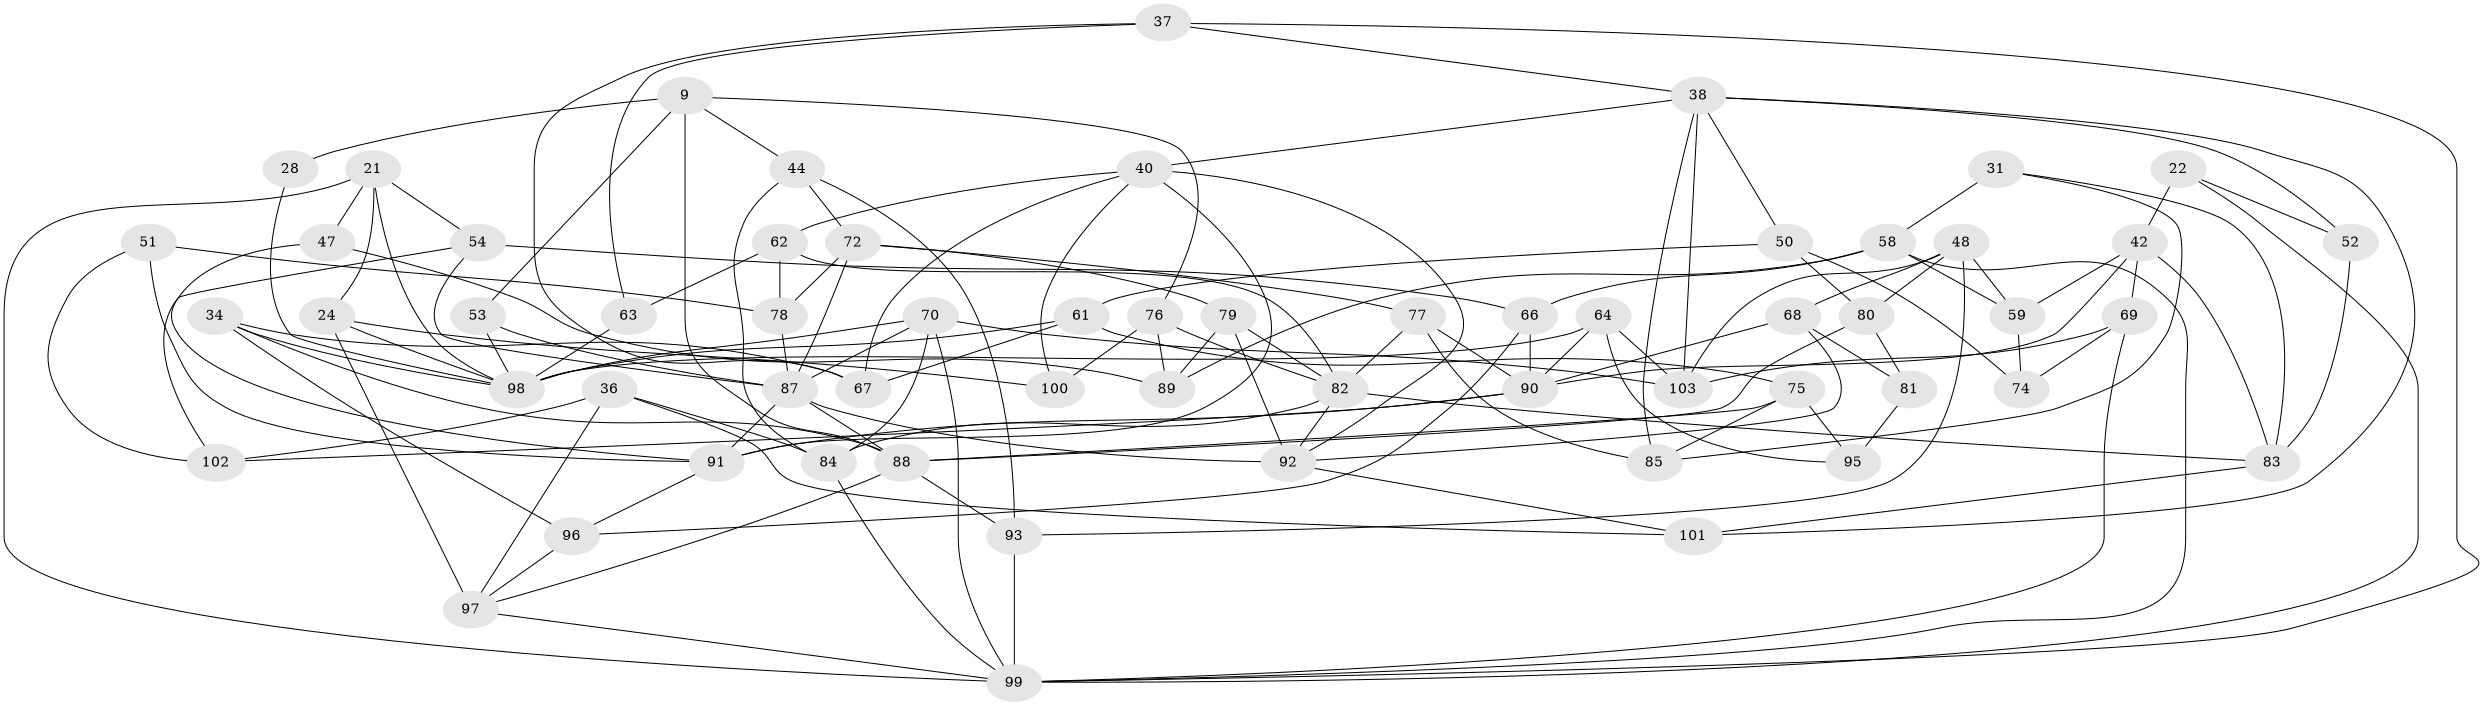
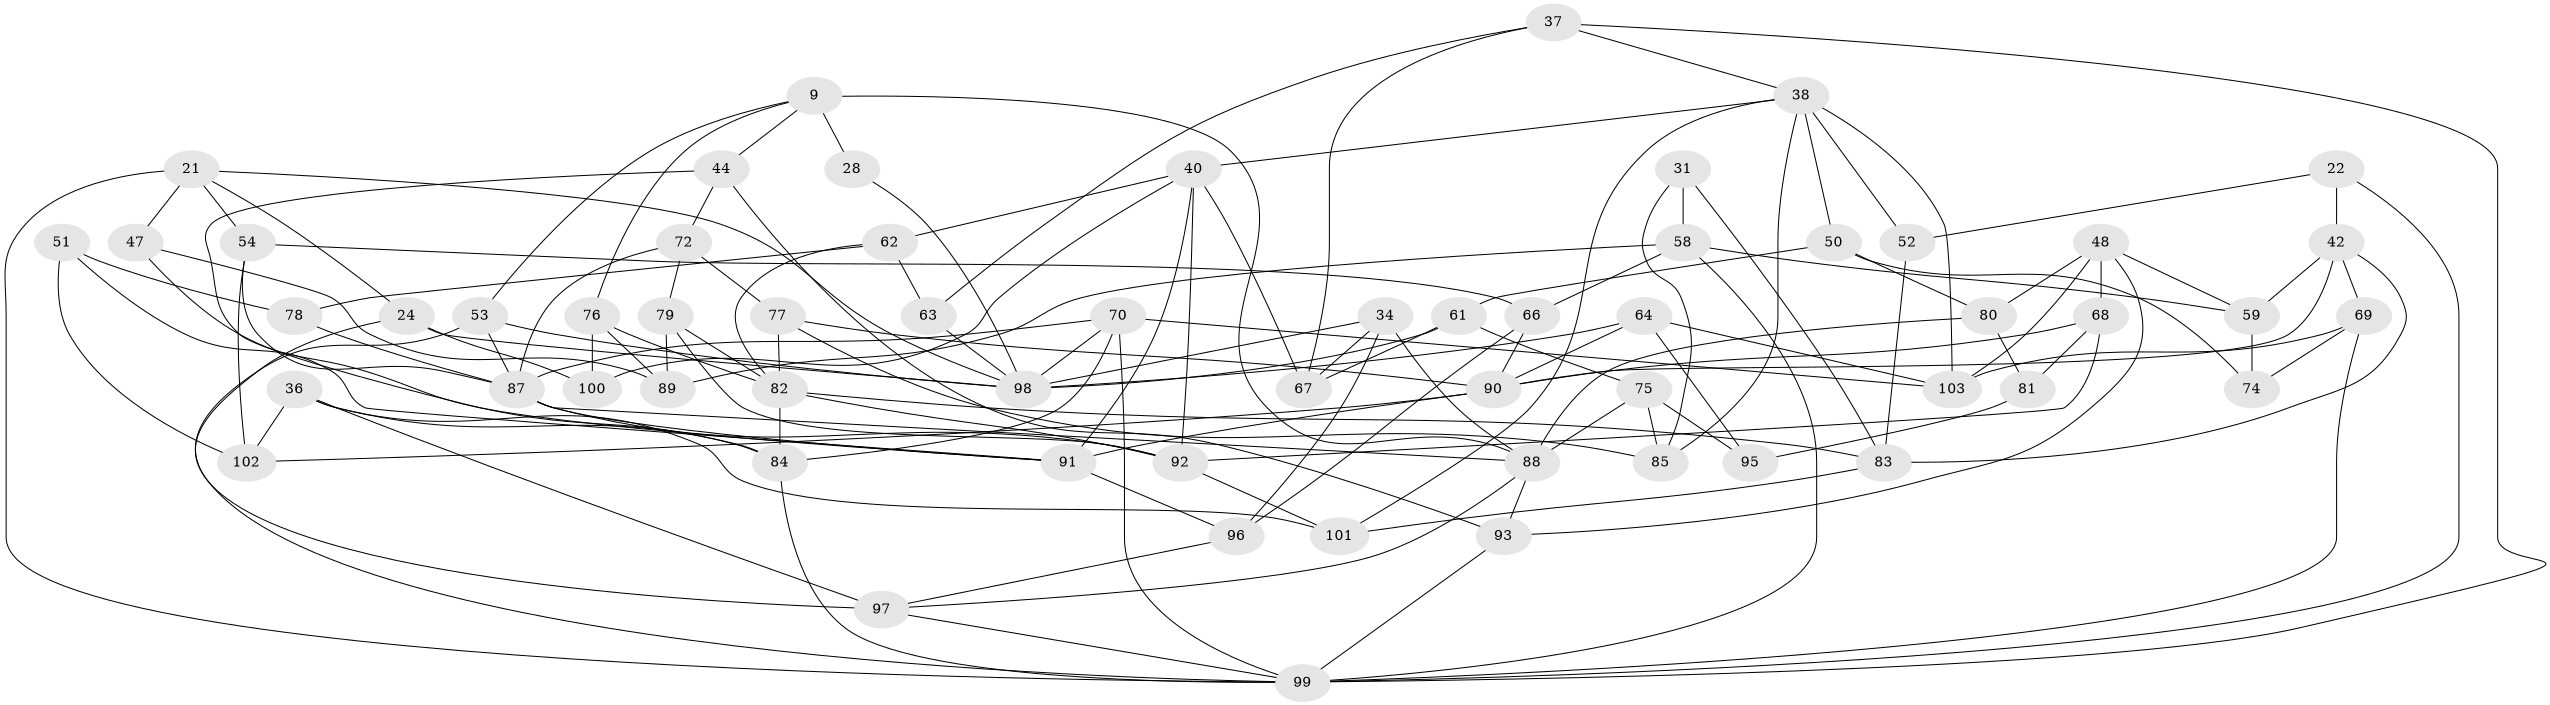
edge "72" -- "78": removed
edge "53" -- "99": added
